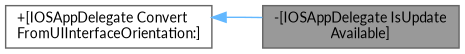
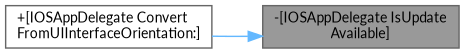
edge "-[IOSAppDelegate IsUpdate Available]" -> "+[IOSAppDelegate Convert FromUIInterfaceOrientation:]": reversed
